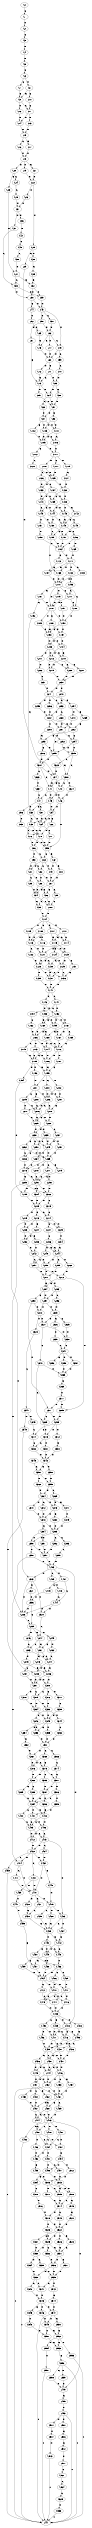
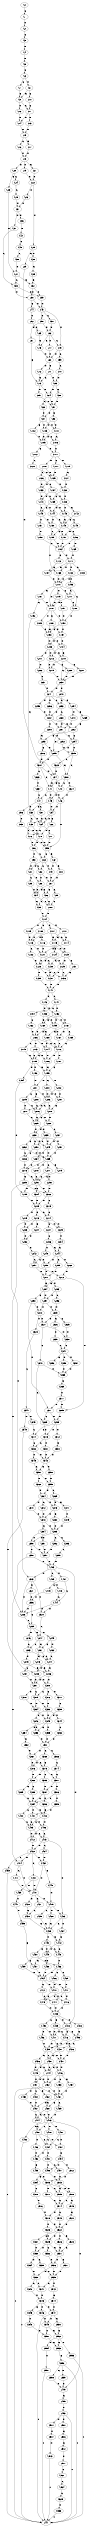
edge "S210" -> "S220": now "S210" -> "S230"
node "S233": removed
edge "S332" -> "S343": added, label "T"
